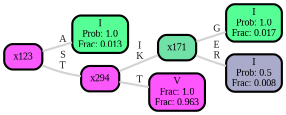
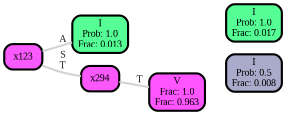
node "x171": removed
